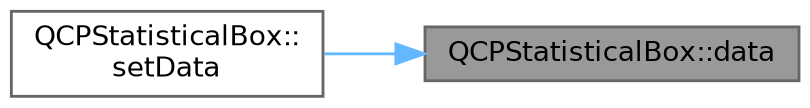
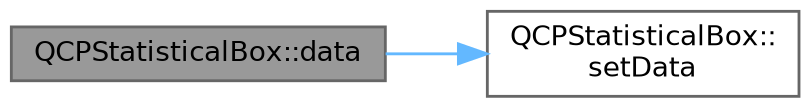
edge "QCPStatisticalBox:: setData" -> "QCPStatisticalBox::data": reversed
